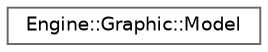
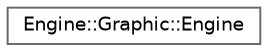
node "Engine::Graphic::Model": label "Engine::Graphic::Model" -> "Engine::Graphic::Engine"
